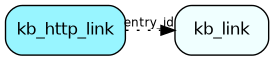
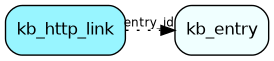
node "kb_link": label "kb_link" -> "kb_entry"
